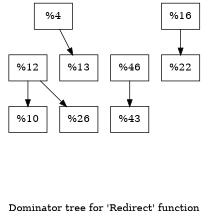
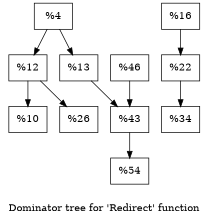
edge "%4" -> "%12": added
edge "%13" -> "%43": added
node "%34": added
node "%54": added
